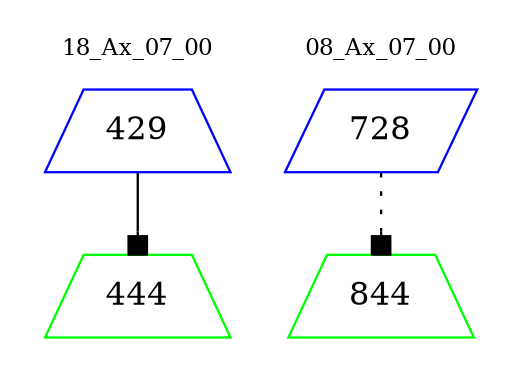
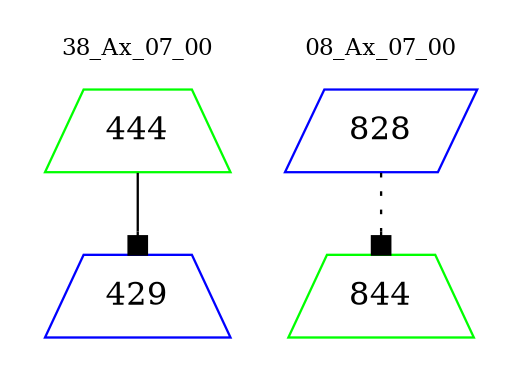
cluster "18_Ax_07_00": label "18_Ax_07_00" -> "38_Ax_07_00"
node "728": label "728" -> "828"
edge "429" -> "444": reversed
